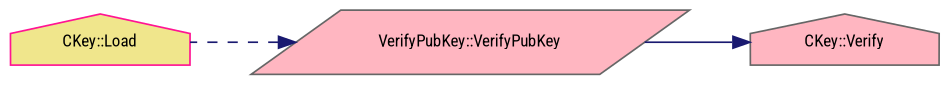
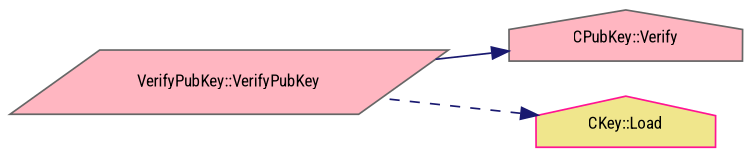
edge "CKey::Load" -> "VerifyPubKey::VerifyPubKey": reversed
node "CKey::Verify": label "CKey::Verify" -> "CPubKey::Verify"
